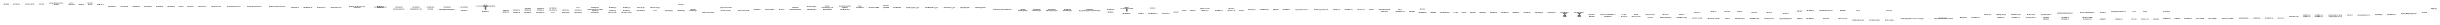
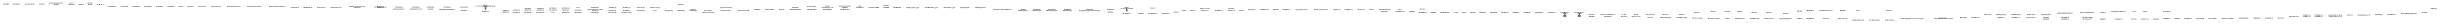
node "(<operator>.assignment,iea = elems.rsn_ie - 2)": added
node "(<operator>.cast,(u8 *)(elems.wpa_ie_len + 2))": added
